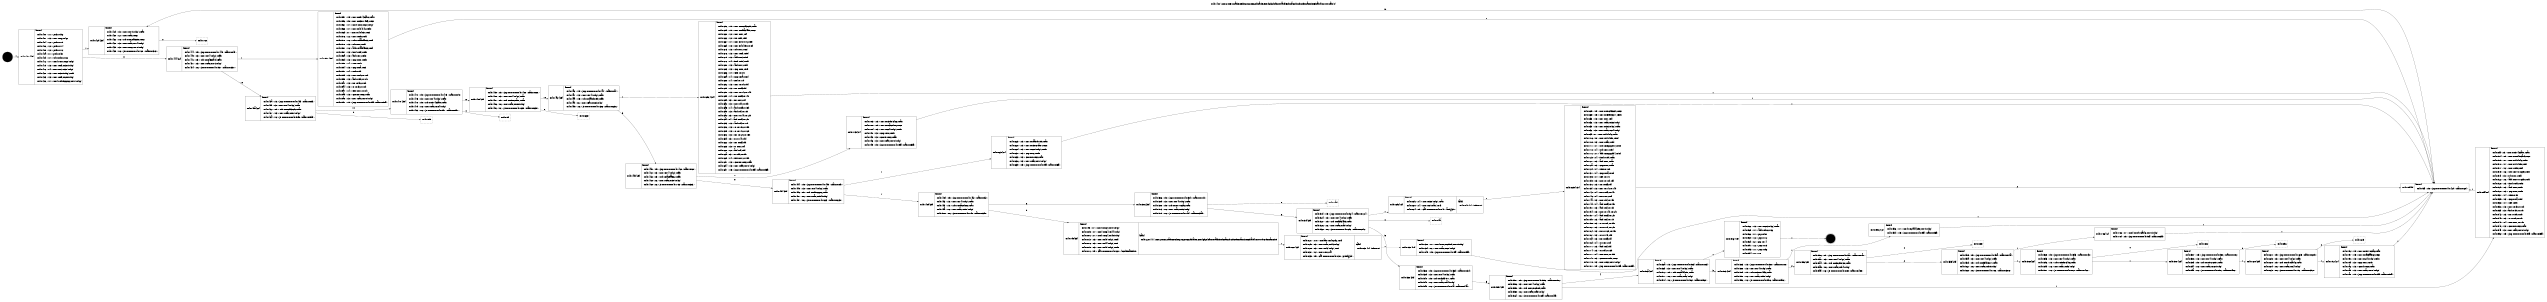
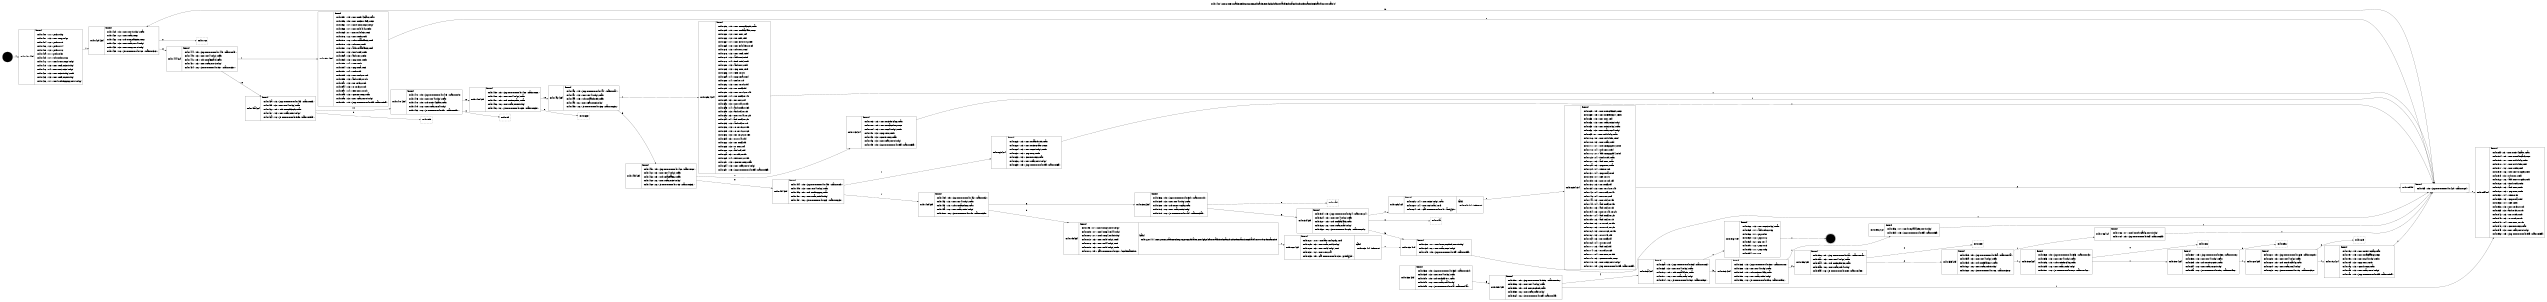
edge "0x401400 [45]" -> "0x401444 [22]": now "0x40142d [23]" -> "0x401444 [22]"
edge "0x4018ff [88]" -> "0x4019ff [5]": reversed
edge "0x40151f [25]" -> "0x401538 [25]": now "0x40151f [25]" -> "0x401838 [18]"
